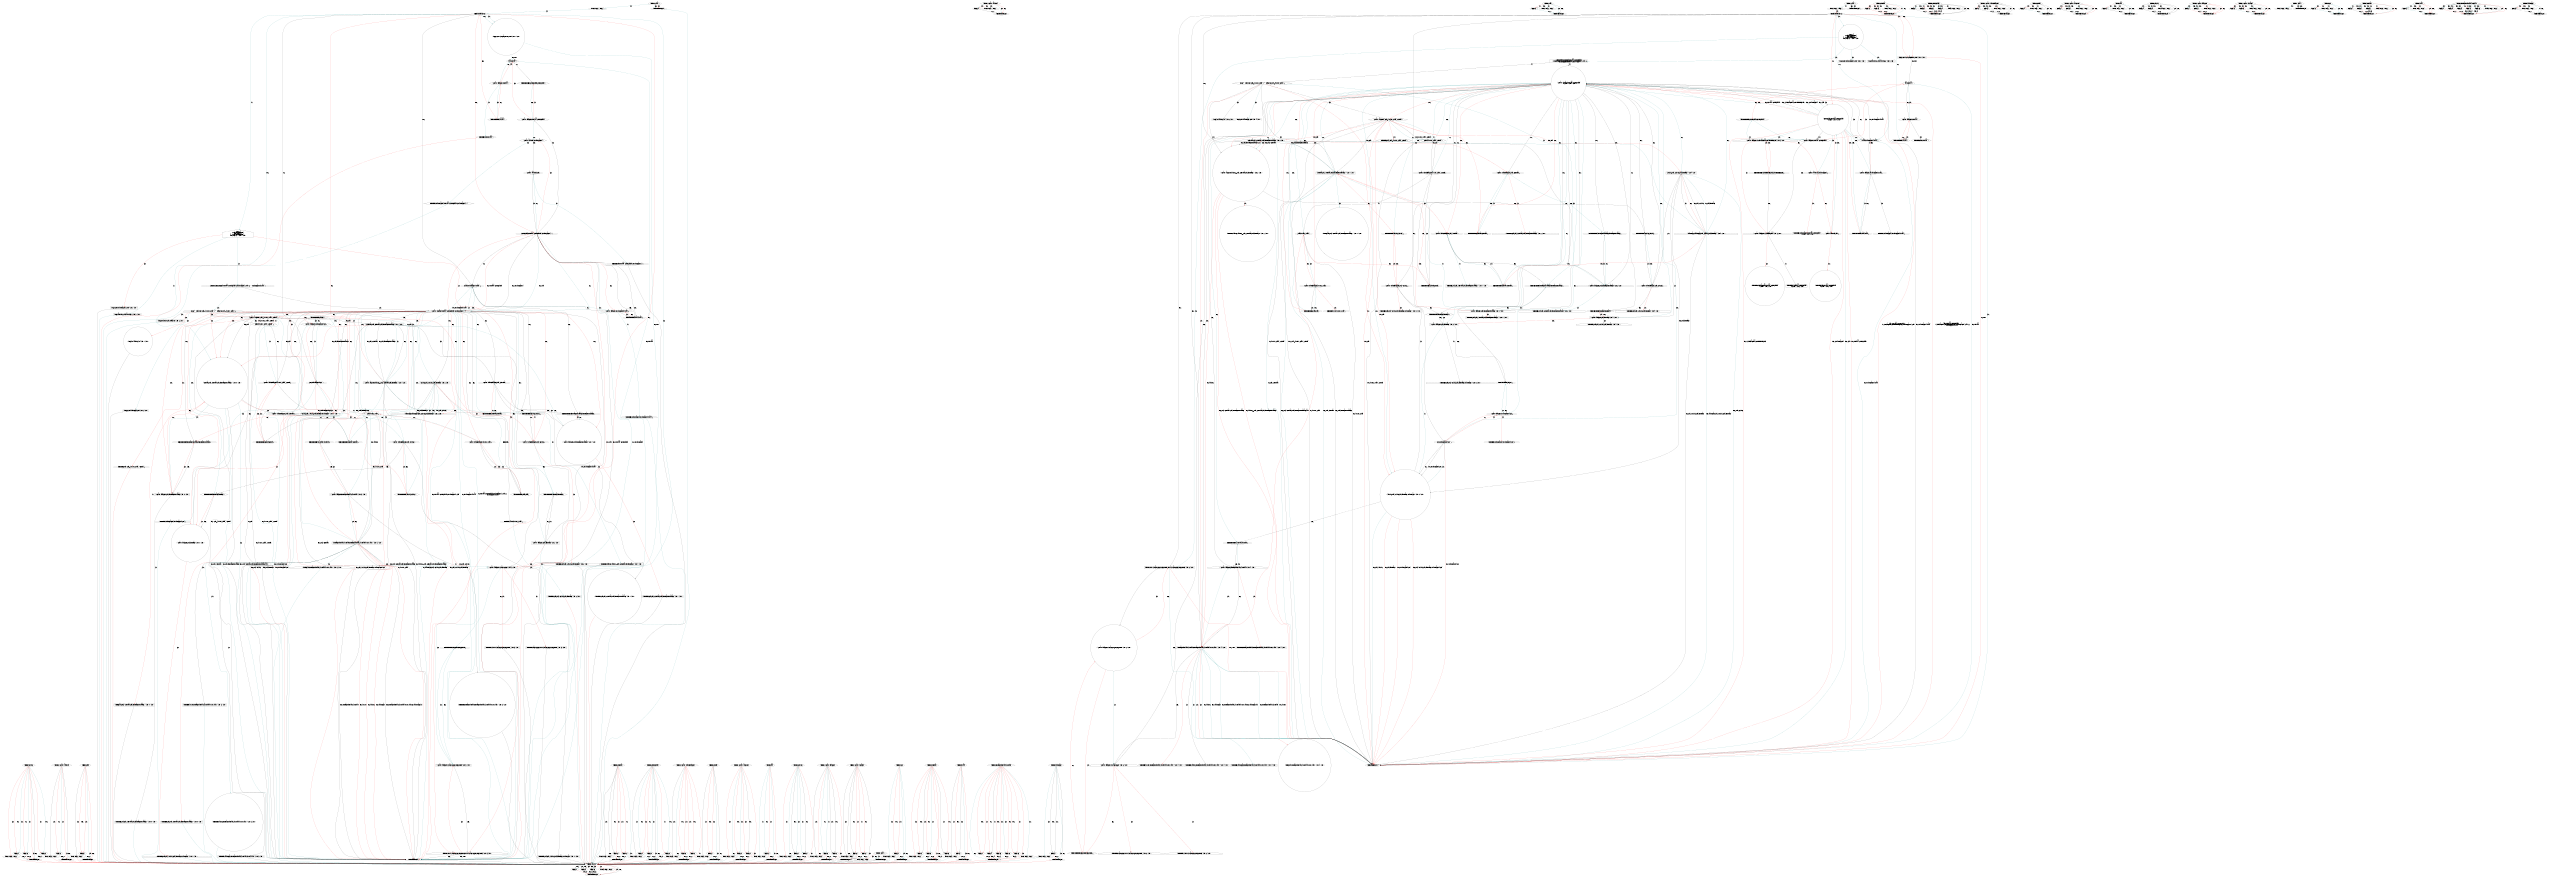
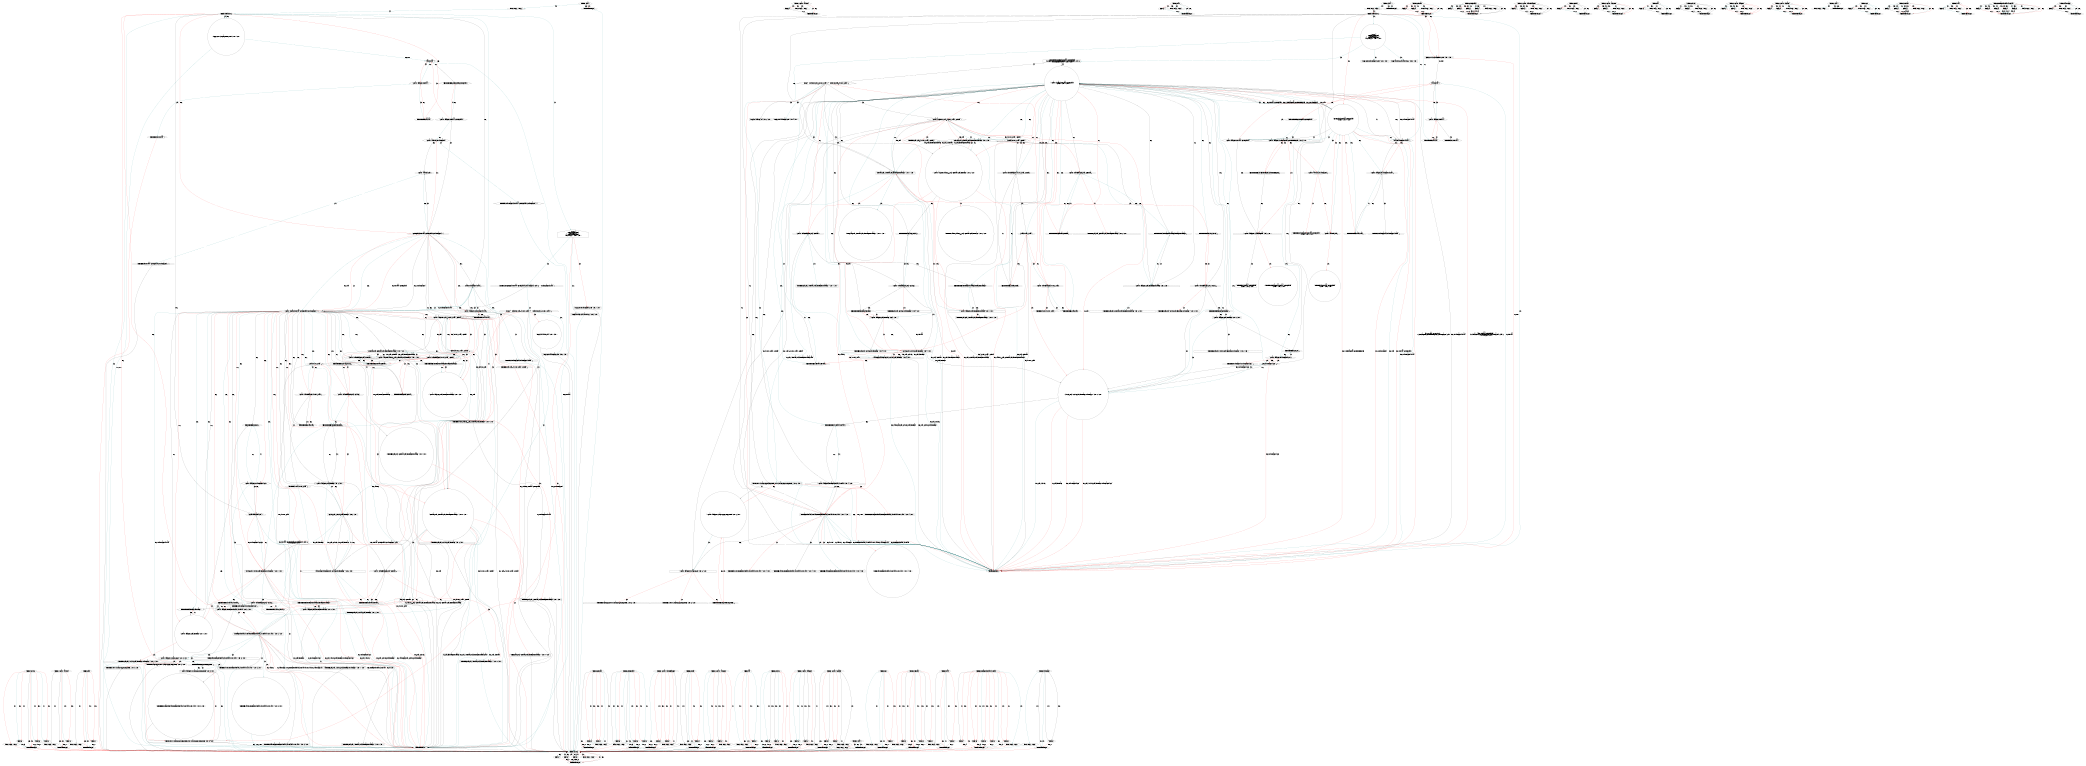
edge "<(GetString,prefs->GetString(prefs::kHomePage))<SUB>9</SUB>>" -> "<(<operator>.fieldAccess,prefs::kHomePage)<SUB>9</SUB>>": label "AST: " -> "DDG: event.data"
node "<(LOCAL,PrefService* prefs: PrefService*)<SUB>6</SUB>>": removed
edge "<(<operator>.fieldAccess,prefs::kHomePage)<SUB>9</SUB>>" -> "<(<operator>.fieldAccess,prefs::kHomePage)<SUB>12</SUB>>": now "<(<operator>.fieldAccess,prefs::kHomePage)<SUB>9</SUB>>" -> "<(GetString,prefs->GetString(prefs::kHomePage))<SUB>9</SUB>>"
edge "<(GetString,prefs->GetString(prefs::kHomePage))<SUB>8</SUB>>" -> "<(<operator>.fieldAccess,prefs::kHomePage)<SUB>8</SUB>>": label "FILENAMES: " -> "AST: "
edge "<(<operator>.fieldAccess,prefs::kHomePage)<SUB>8</SUB>>" -> "<(<operator>.fieldAccess,ui::DragDropTypes)<SUB>15</SUB>>": now "<(<operator>.fieldAccess,prefs::kHomePage)<SUB>8</SUB>>" -> "<(GetString,prefs->GetString(prefs::kHomePage))<SUB>8</SUB>>"
